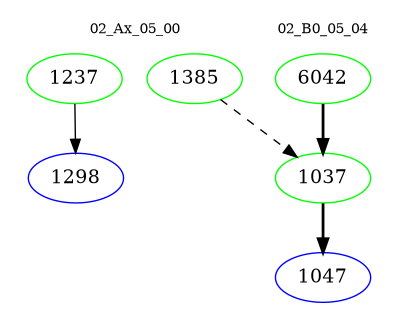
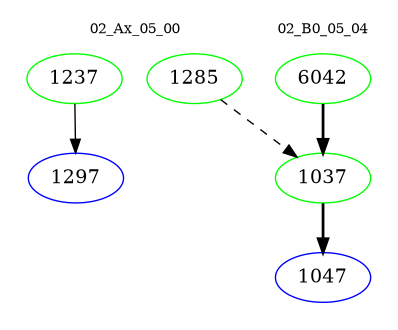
node "1385": label "1385" -> "1285"
node "1298": label "1298" -> "1297"
